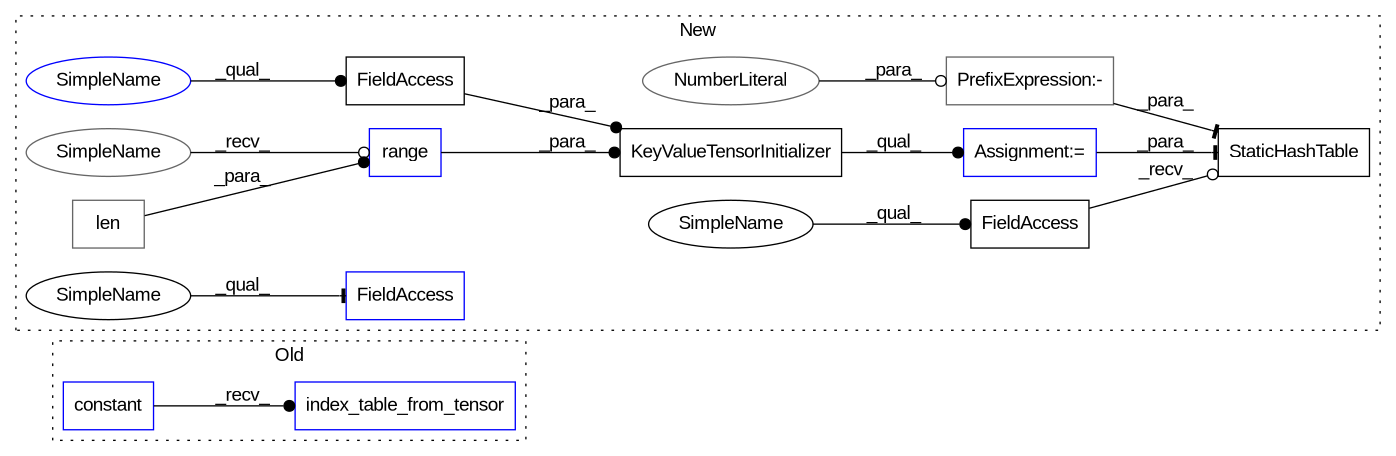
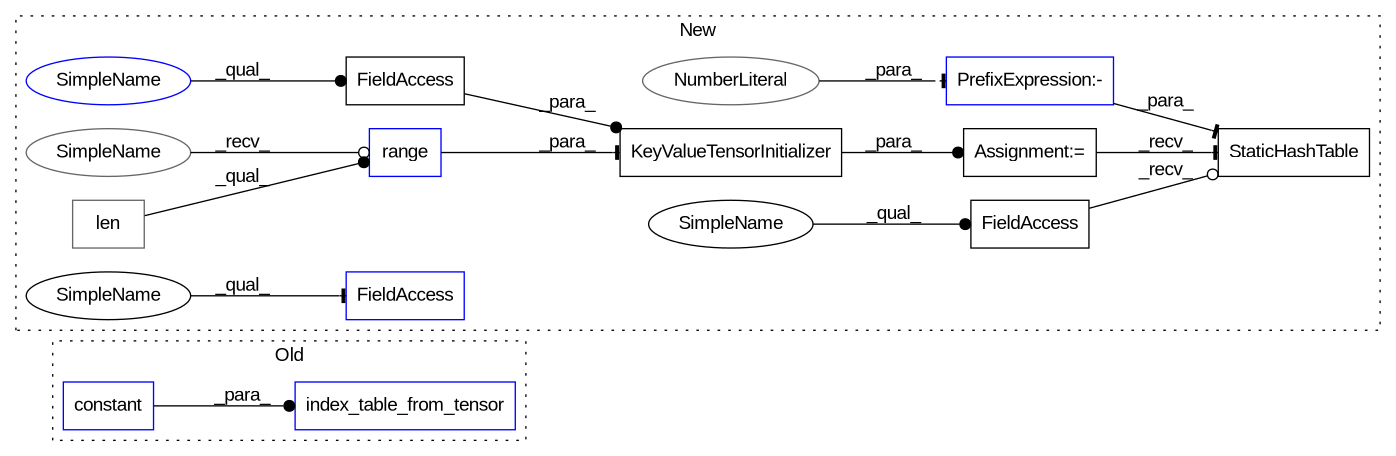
edge "NumberLiteral" -> "PrefixExpression:-": arrowhead odot -> tee
node "PrefixExpression:-": color gray40 -> blue
edge "KeyValueTensorInitializer" -> "Assignment:=": label "_qual_" -> "_para_"
edge "Assignment:=" -> "StaticHashTable": label "_para_" -> "_recv_"
edge "range" -> "KeyValueTensorInitializer": arrowhead dot -> tee
node "Assignment:=": color blue -> black
edge "len" -> "range": label "_para_" -> "_qual_"
edge "constant" -> "index_table_from_tensor": label "_recv_" -> "_para_"
